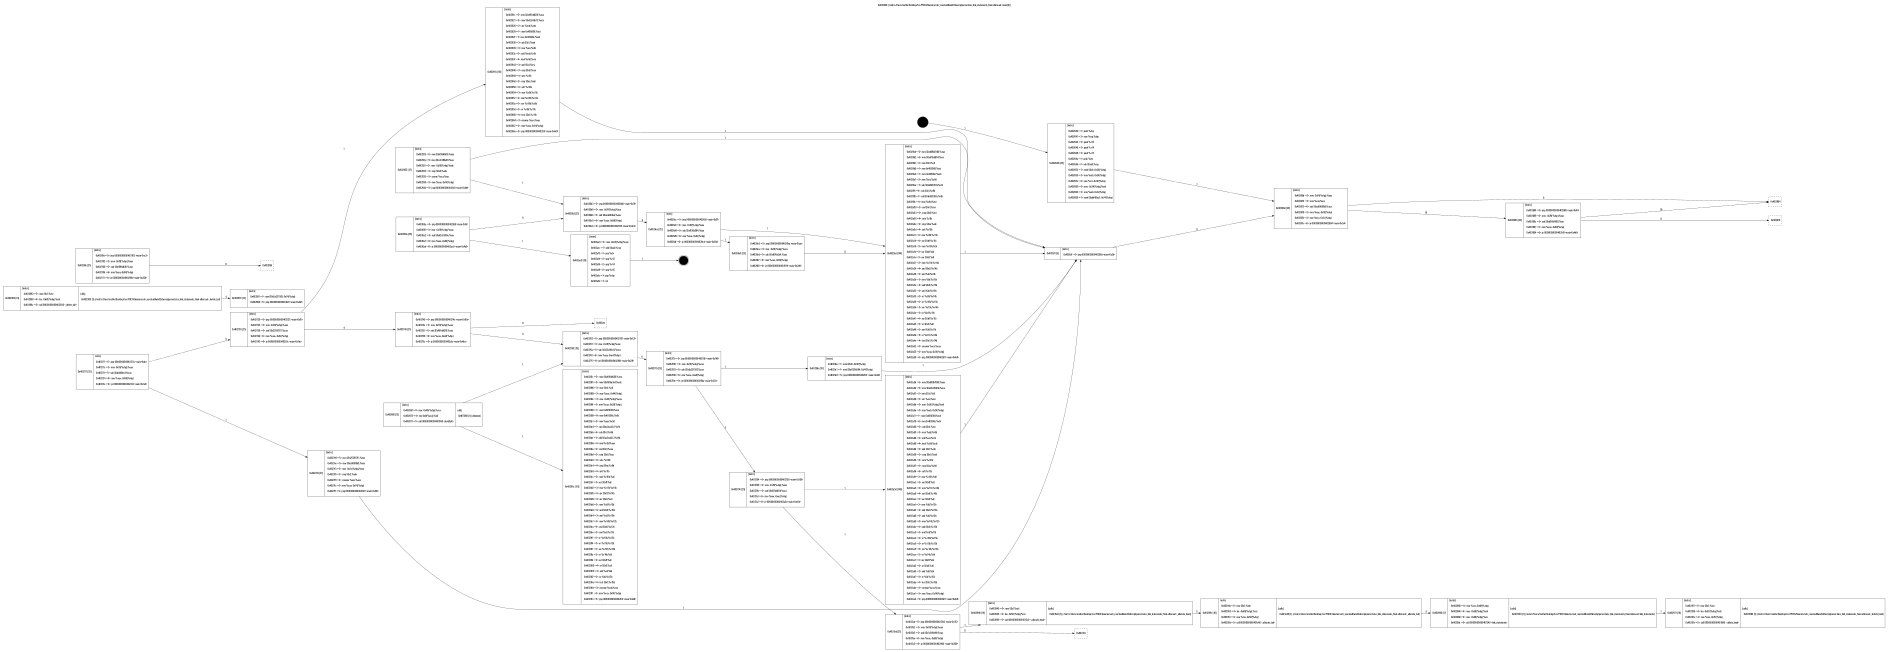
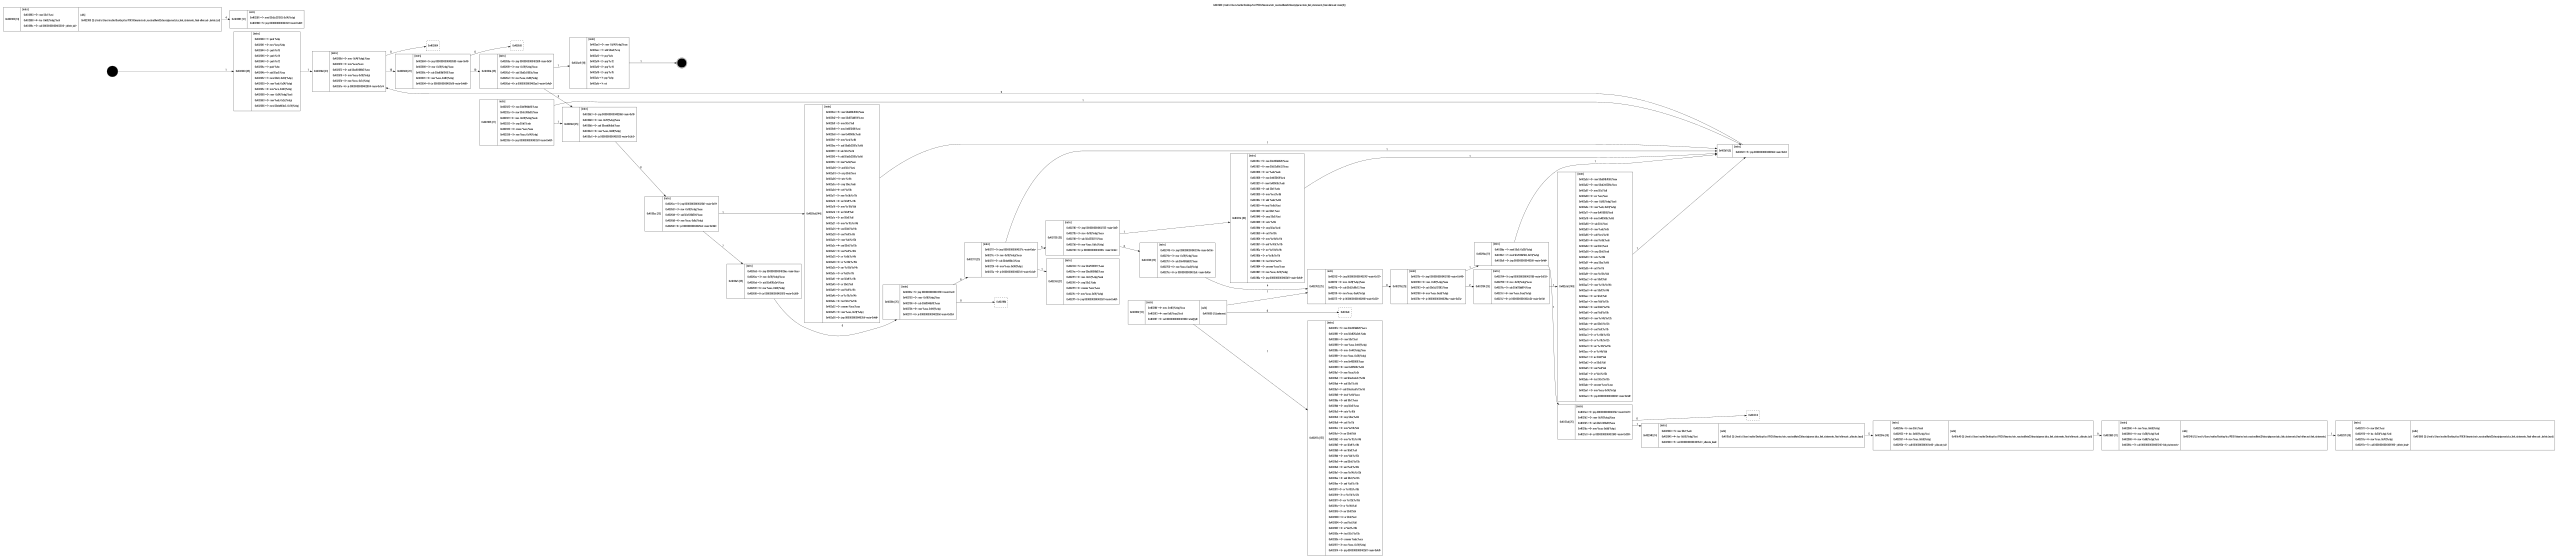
edge "0x402684 [22]" -> "0x402804": now "0x402684 [22]" -> "0x40269a [25]"
edge "0x4026e5 [25]" -> "0x4029cd [144]": now "0x4026e5 [25]" -> "0x4026fe [25]"
edge "0x4026fe [25]" -> "0x402717 [25]": added, label "6"
edge "0x402749 [25]" -> "0x402afc": now "0x40286f [13]" -> "0x402afc"
edge "0x402794 [25]" -> "0x4027ad [25]": now "0x4029ba [19]" -> "0x4027ad [25]"
edge "0x4027e9 [27]" -> "0x402b1f [5]": now "0x402717 [25]" -> "0x402b1f [5]"
